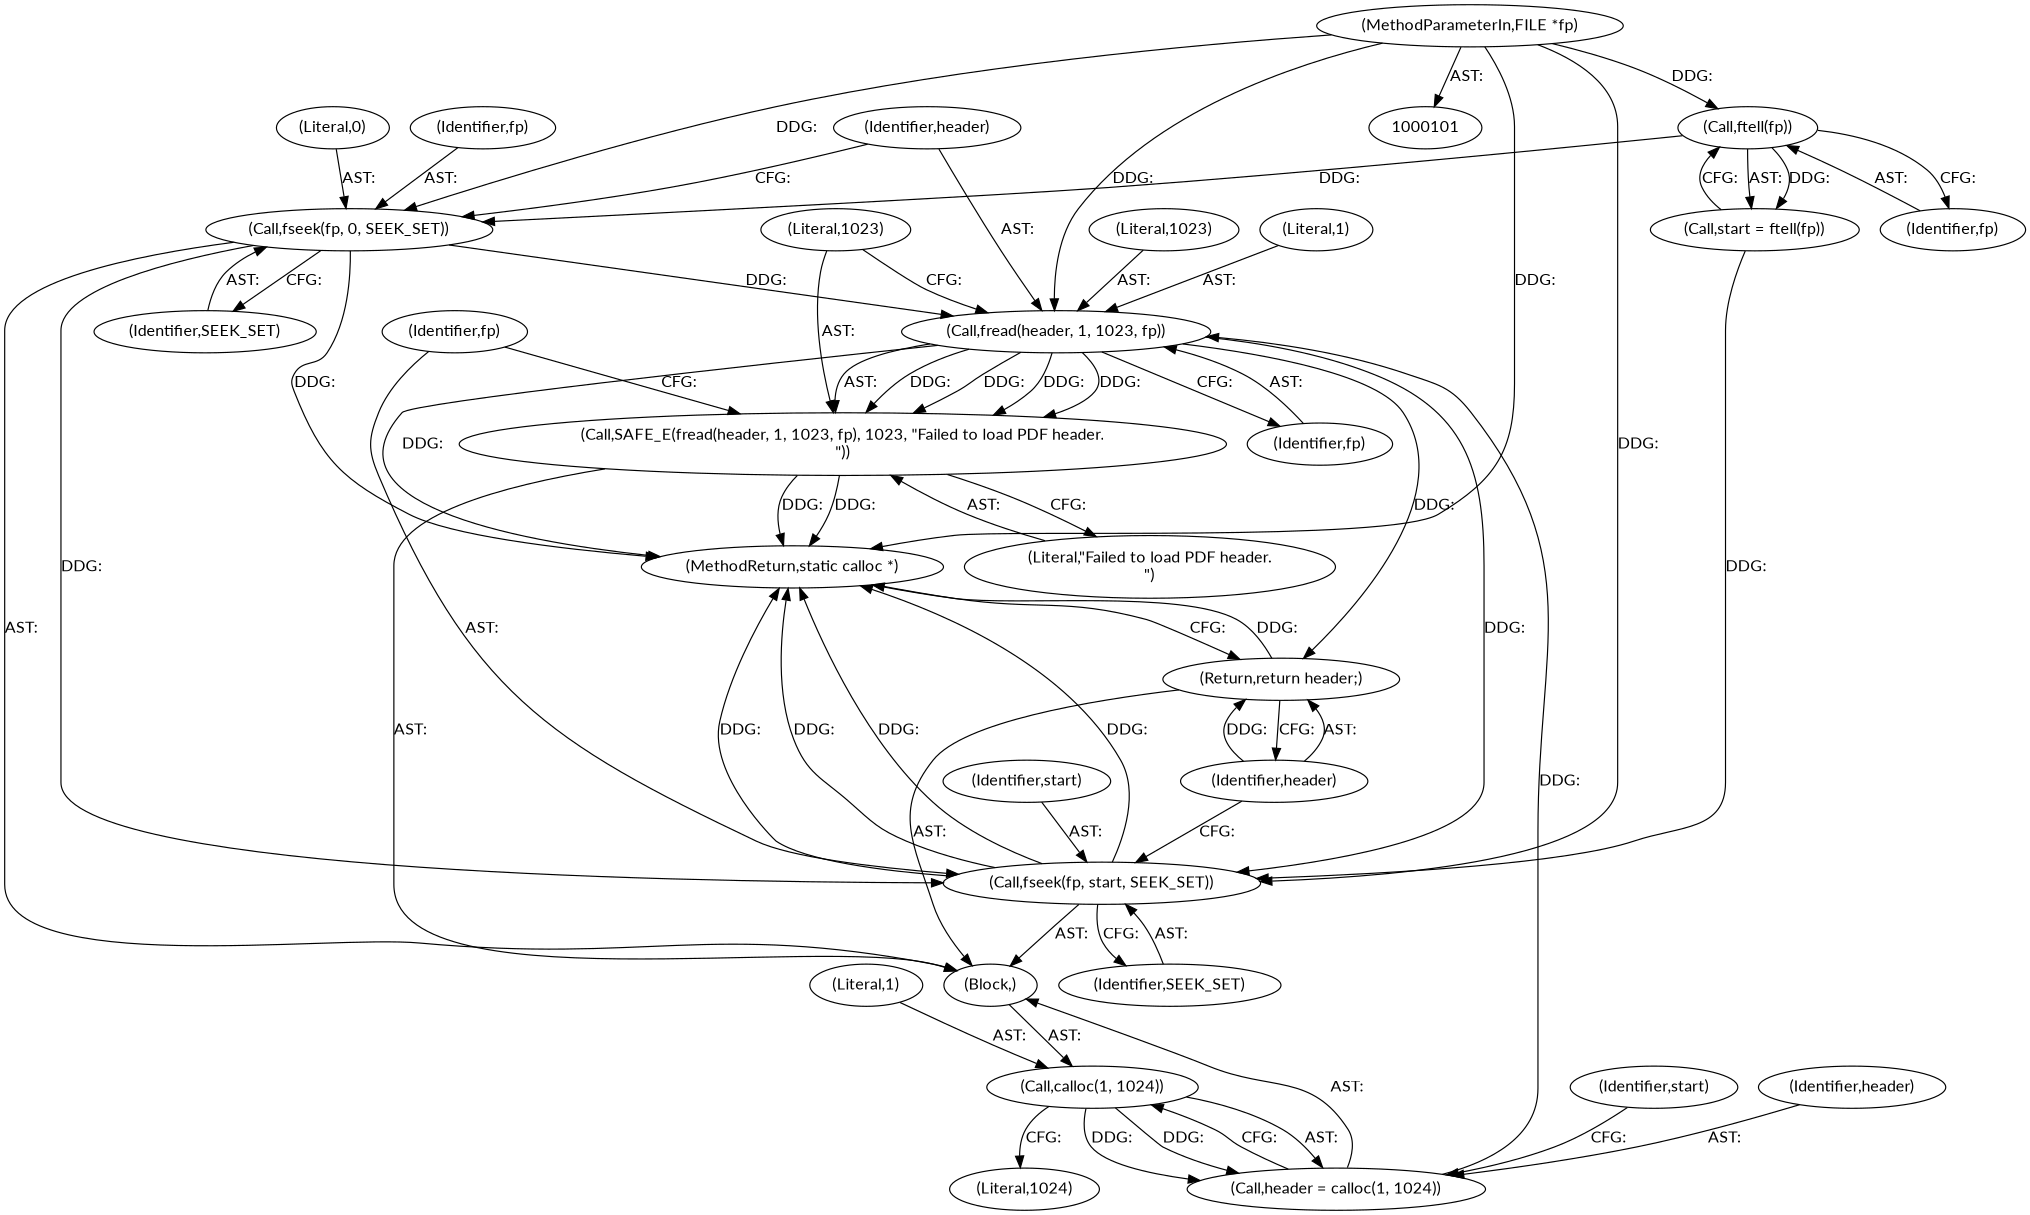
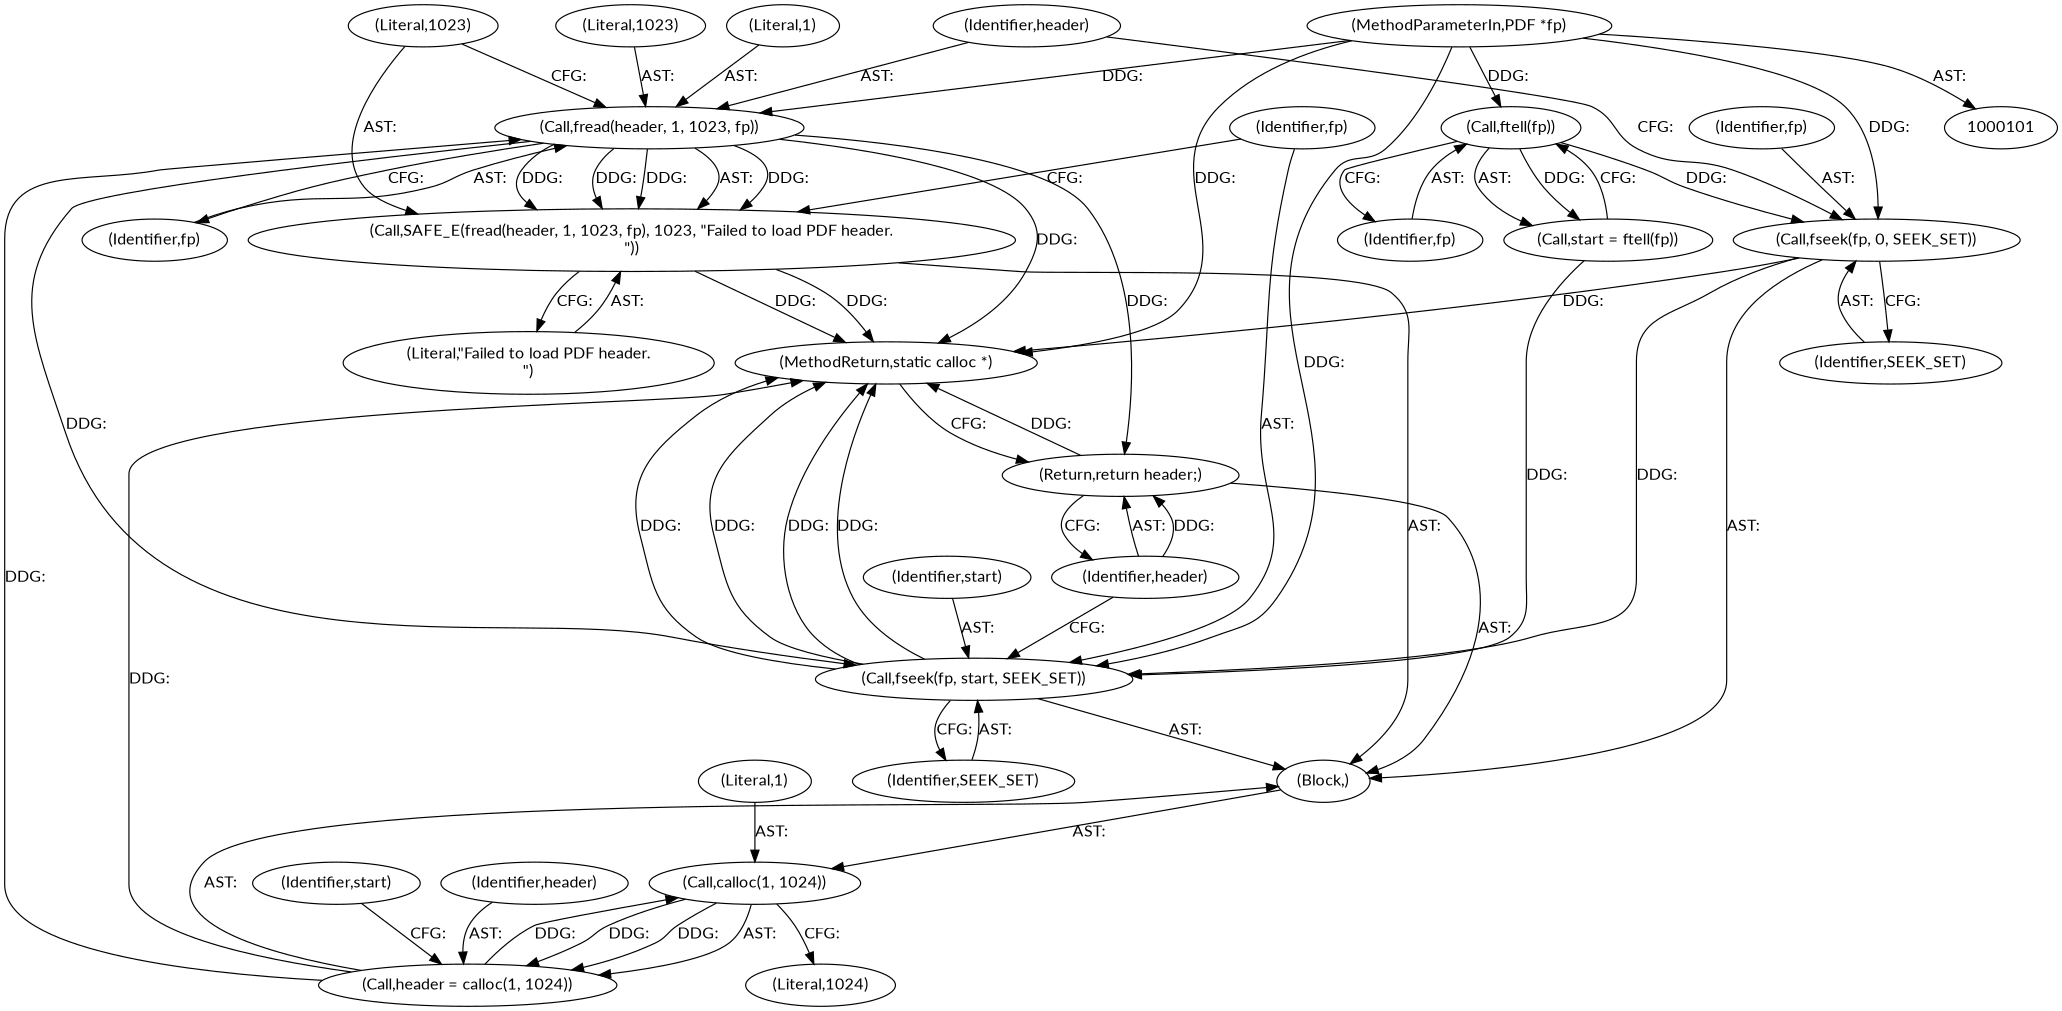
node "(MethodParameterIn,FILE *fp)": label "(MethodParameterIn,FILE *fp)" -> "(MethodParameterIn,PDF *fp)"
node "(Literal,0)": removed
edge "(Call,fseek(fp, 0, SEEK_SET))" -> "(Call,fread(header, 1, 1023, fp))": removed, label "DDG:"
edge "(Call,header = calloc(1, 1024))" -> "(MethodReturn,static calloc *)": added, label "DDG:"
edge "(Call,header = calloc(1, 1024))" -> "(Call,calloc(1, 1024))": label "CFG: " -> "DDG: "
